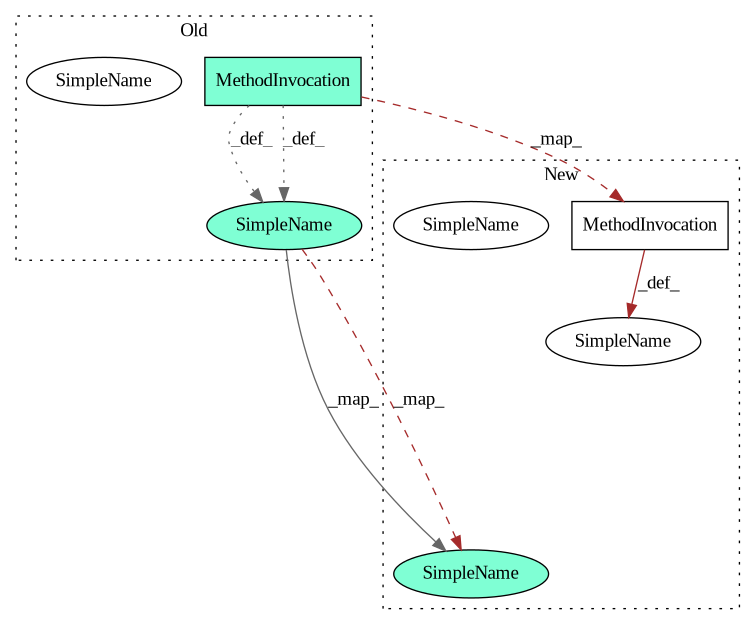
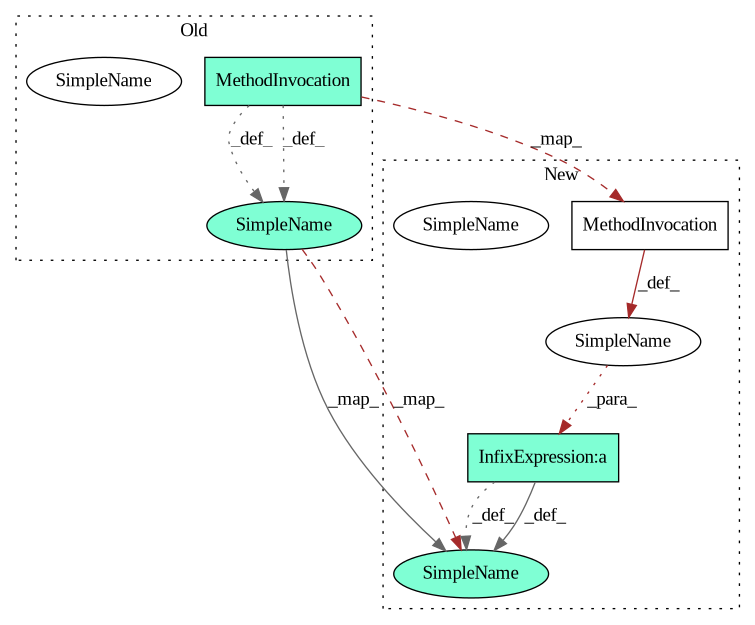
node "InfixExpression:a": added
